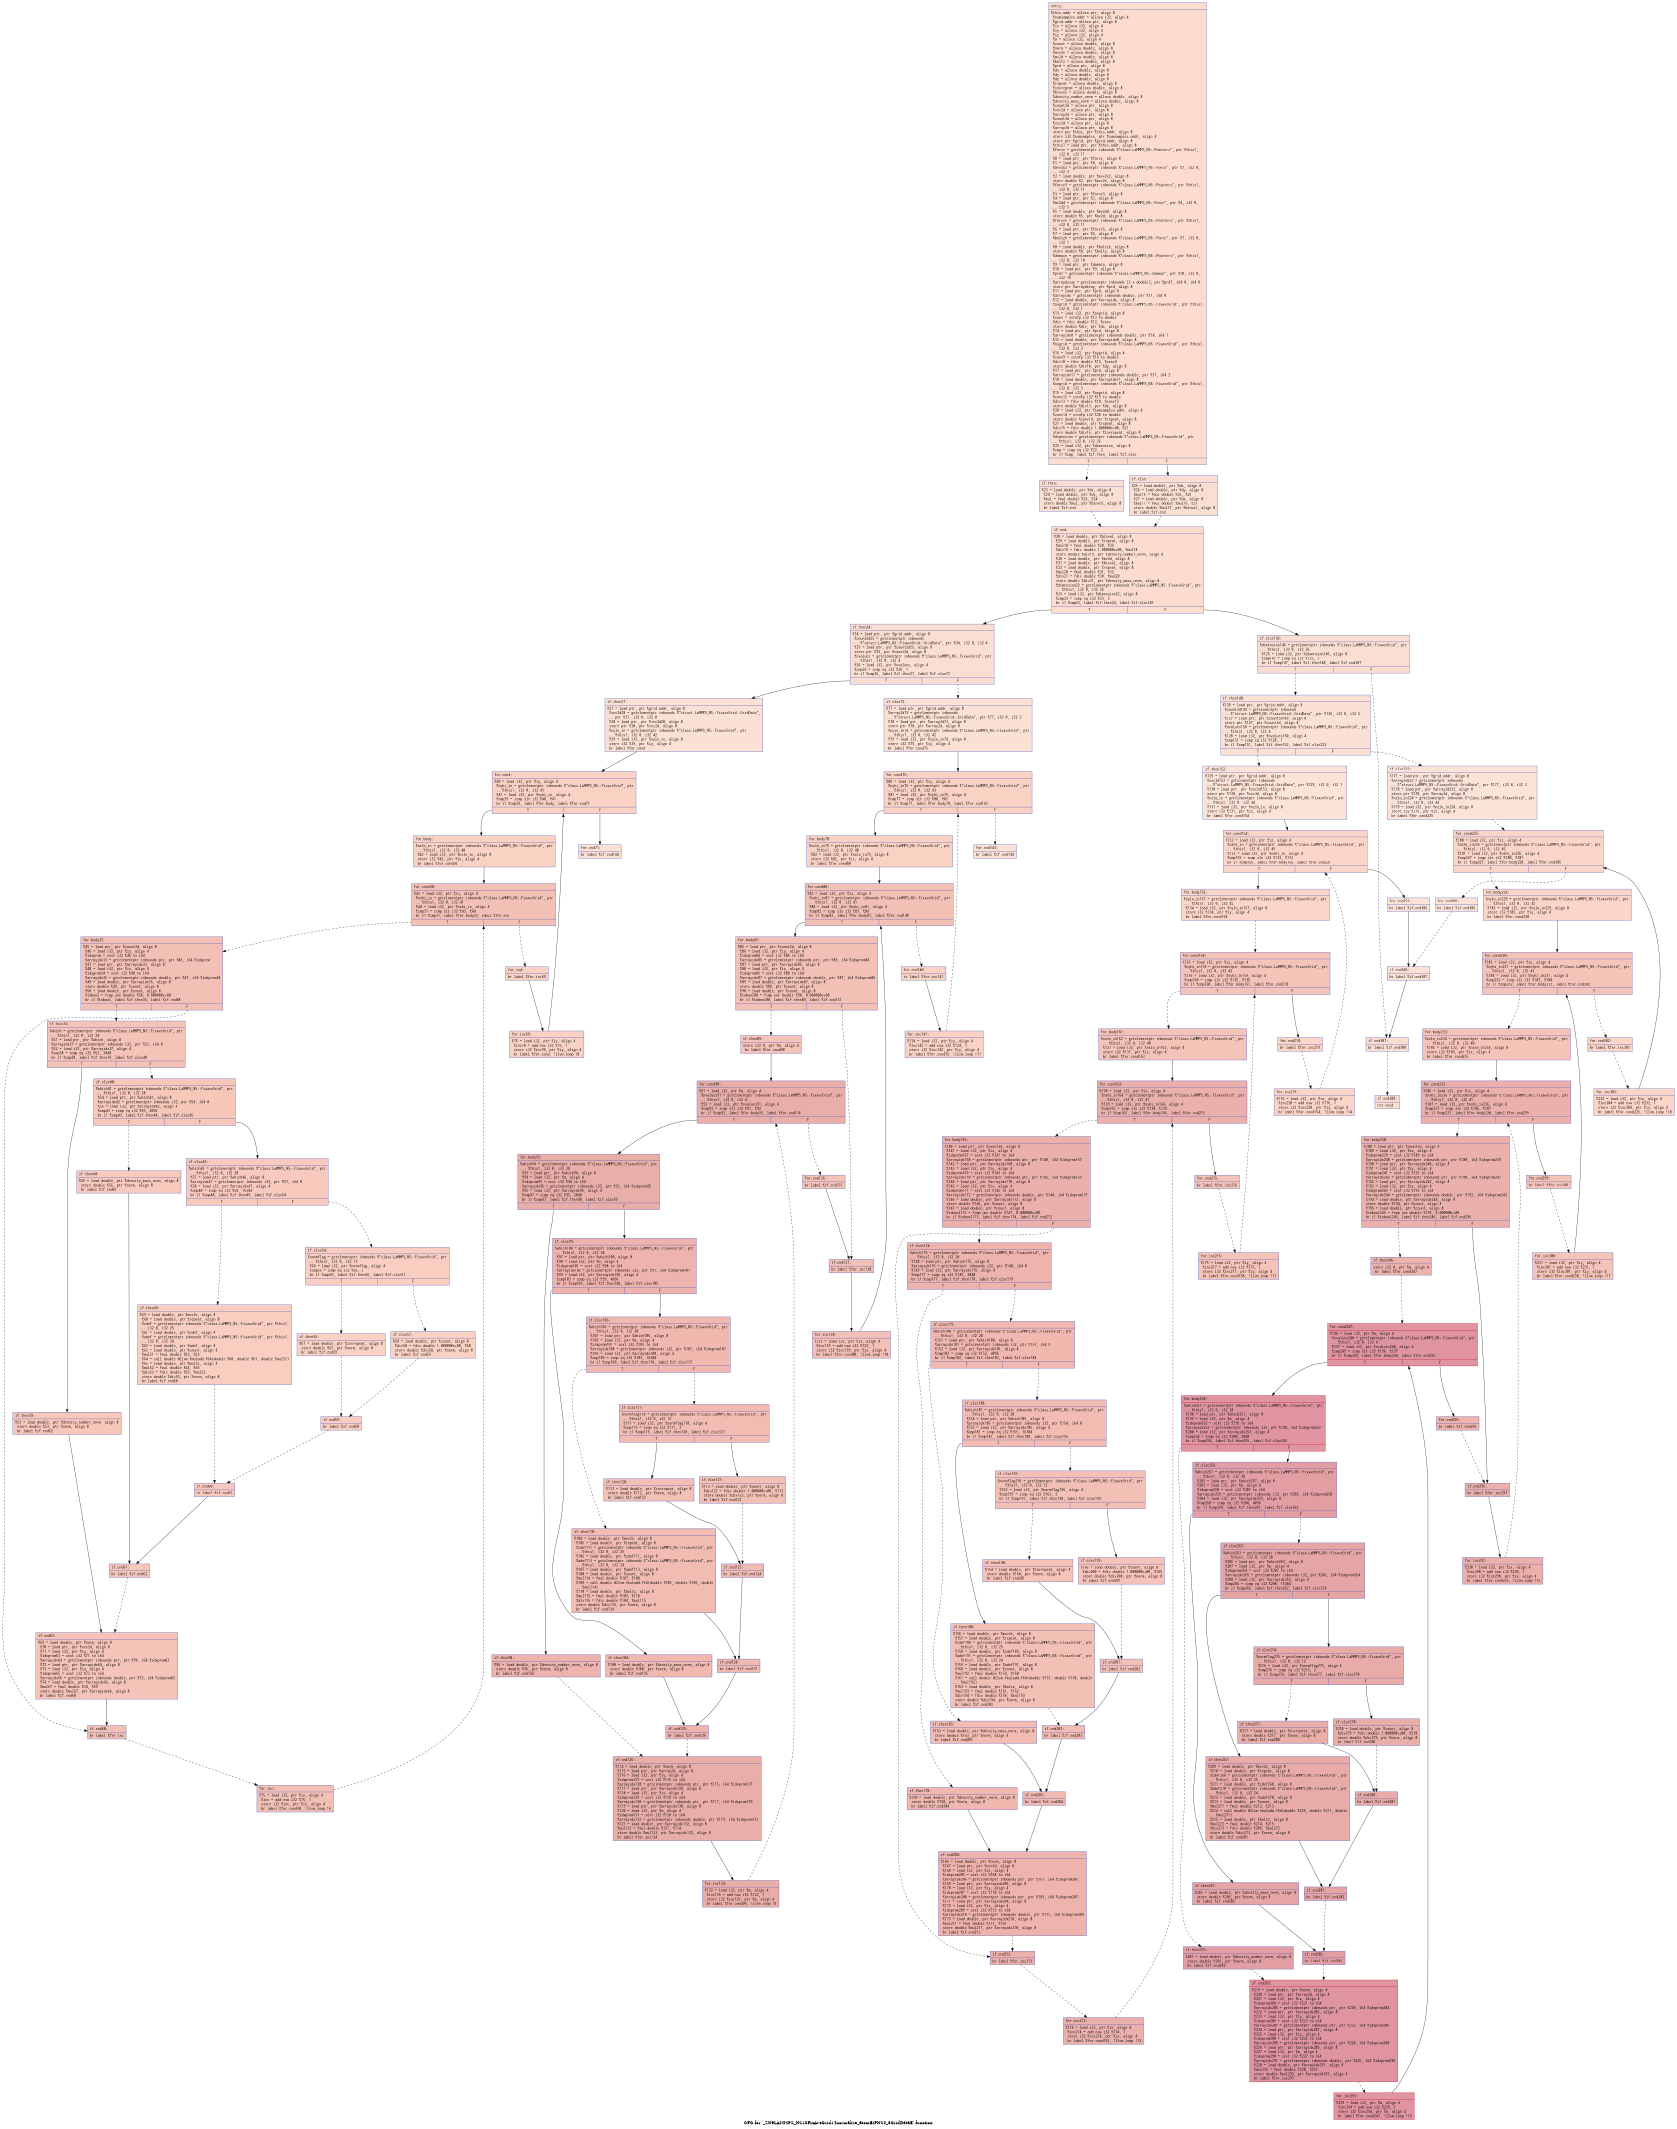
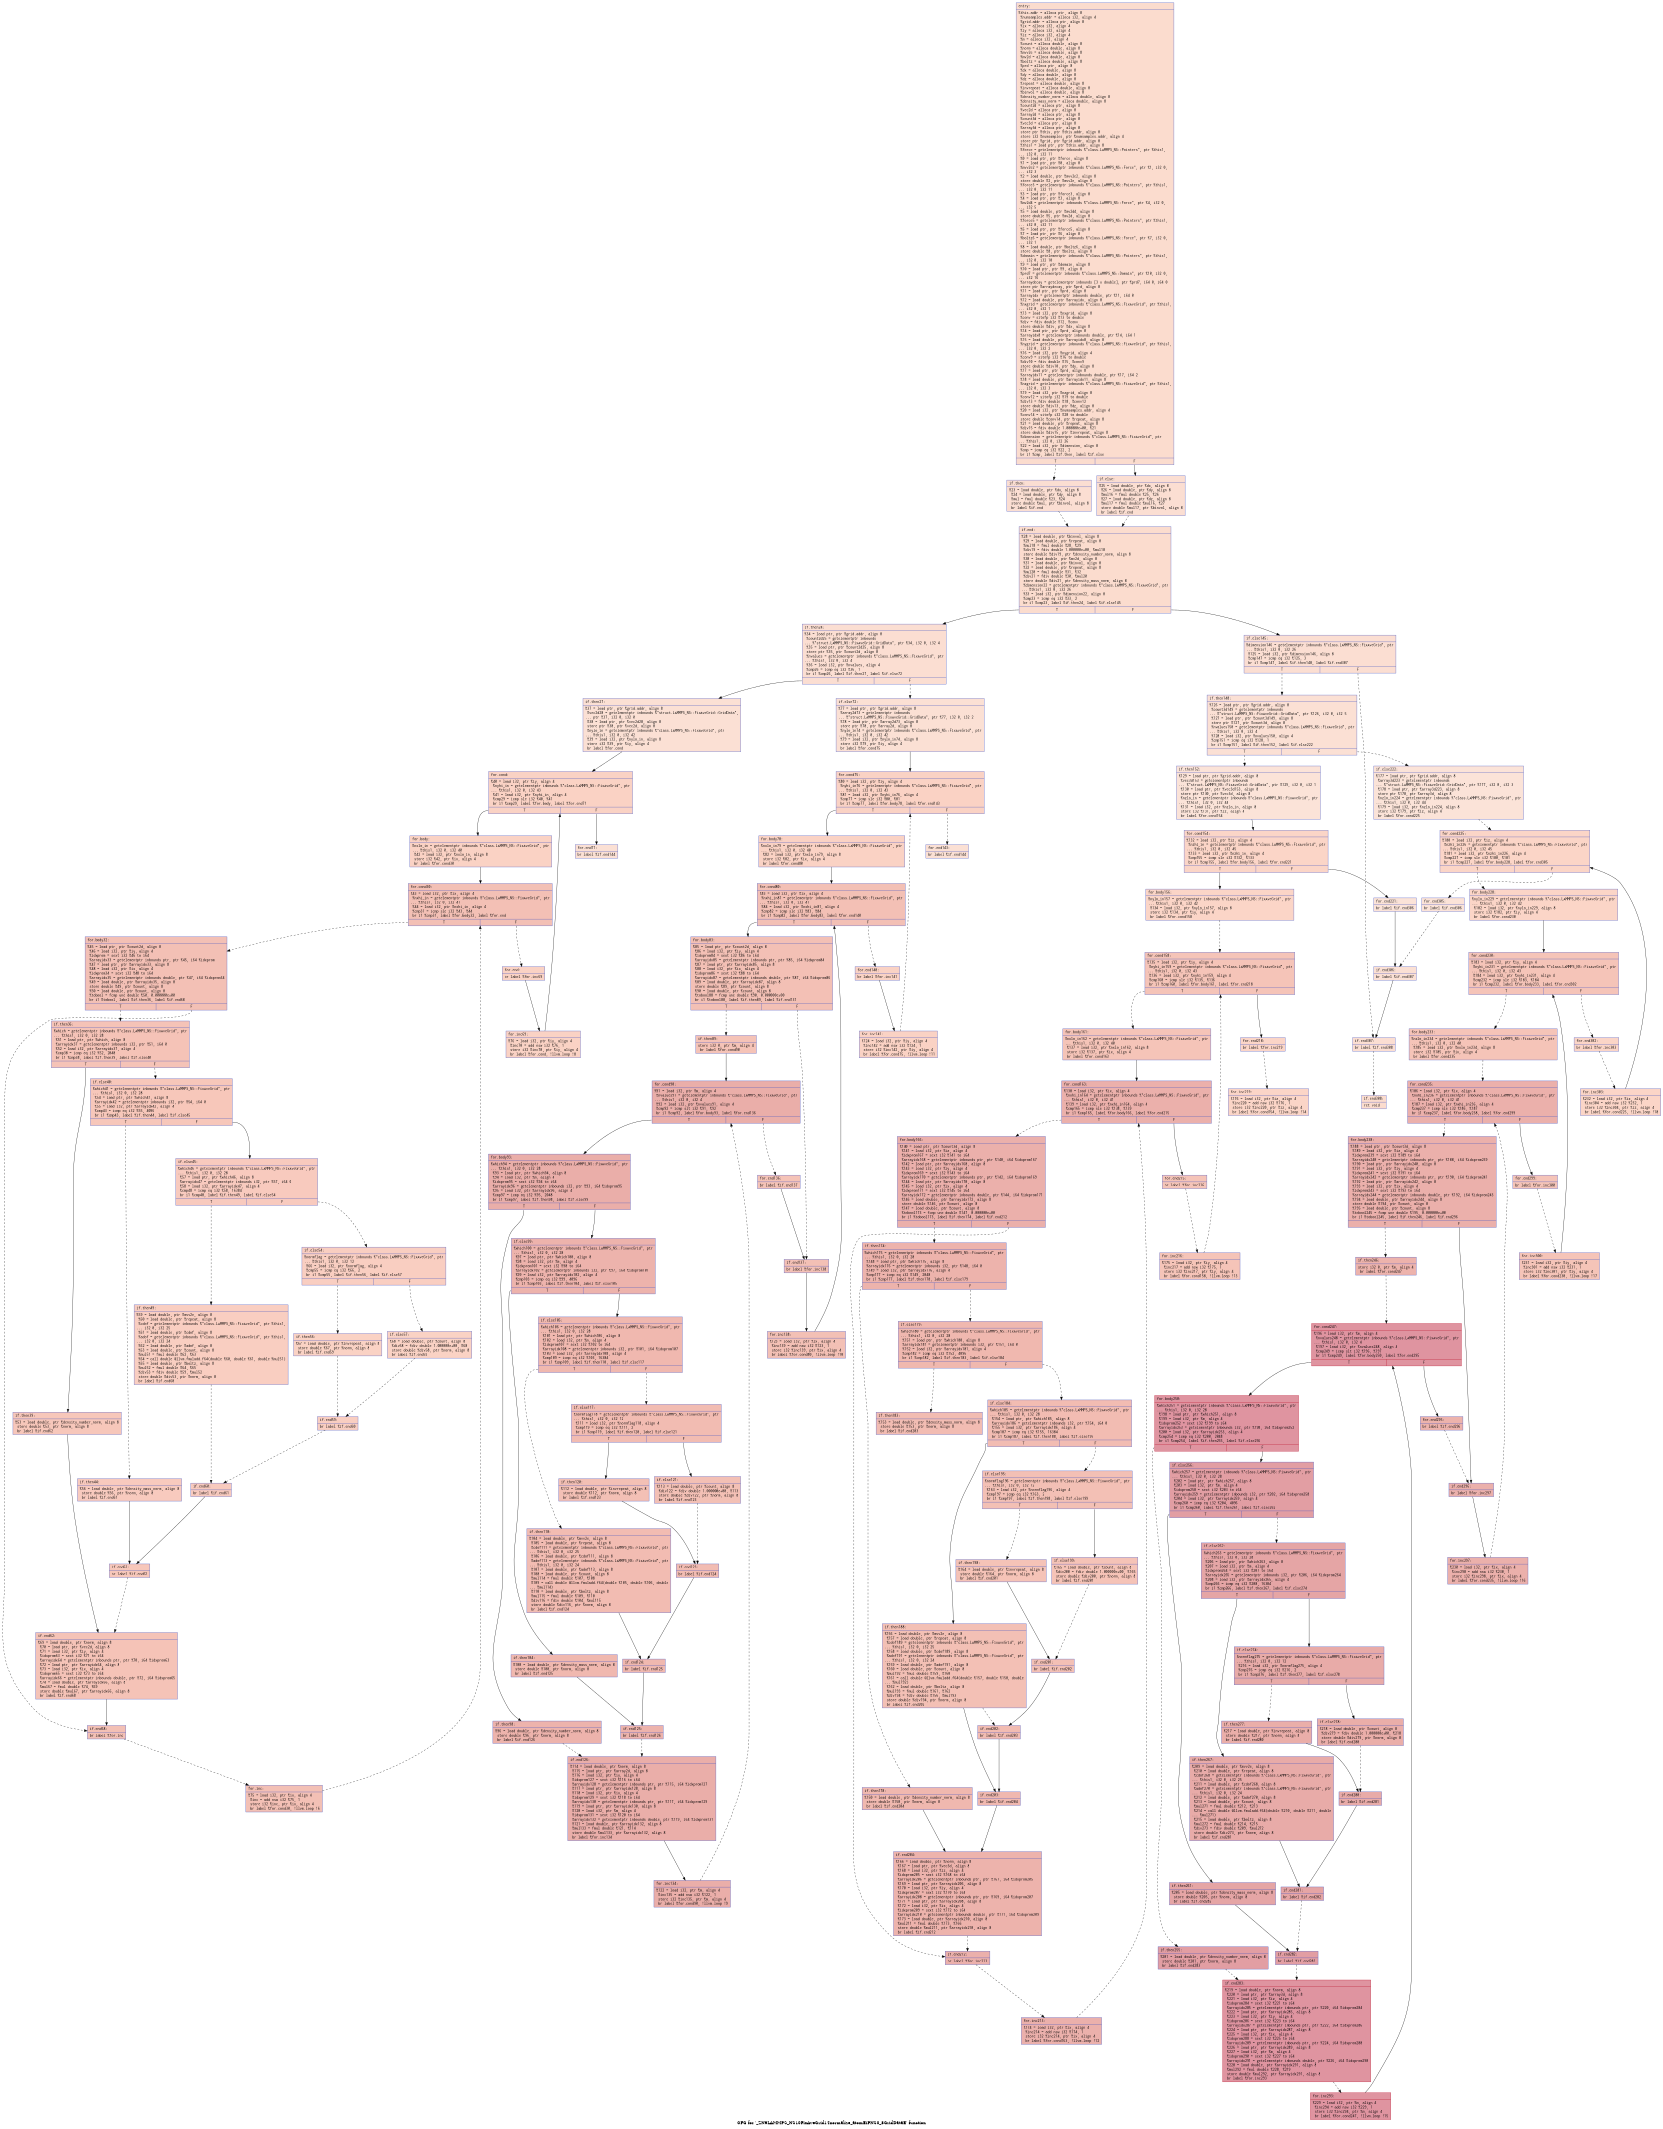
edge "for.inc219:" -> "for.cond154:": removed
edge "for.body233:" -> "for.cond235:": style solid -> dashed
edge "if.then183:" -> "if.end203:": now "if.then188:" -> "if.end203:"
